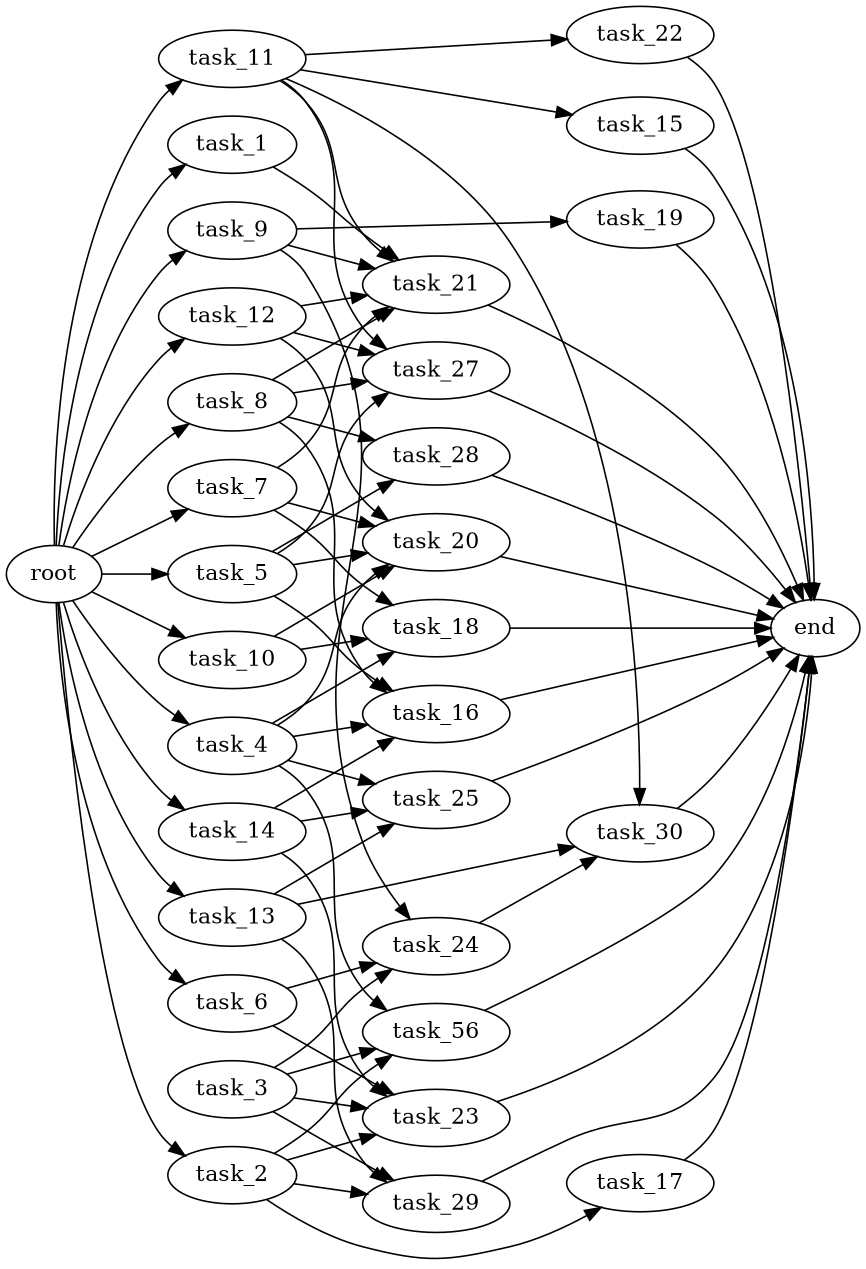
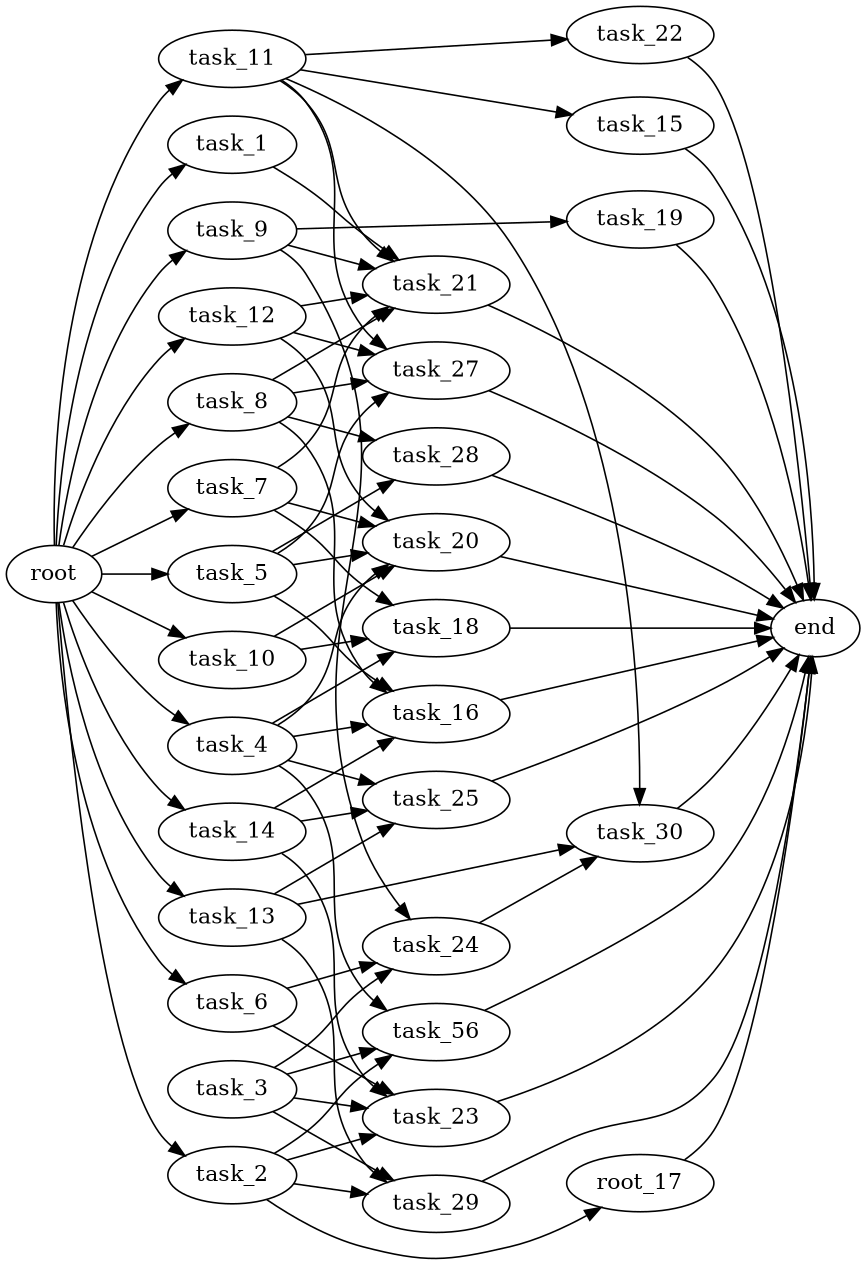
node "task_17": label "task_17" -> "root_17"
